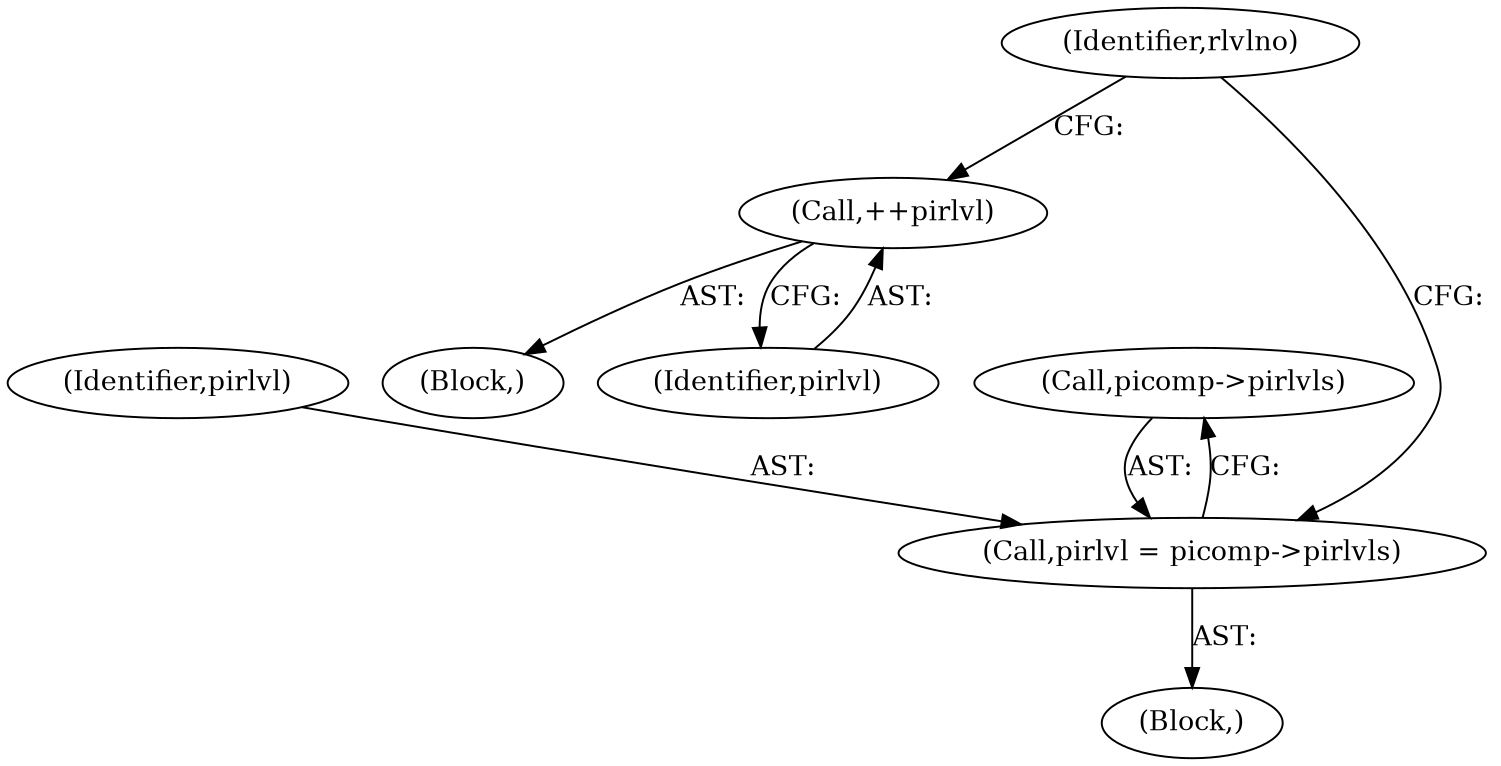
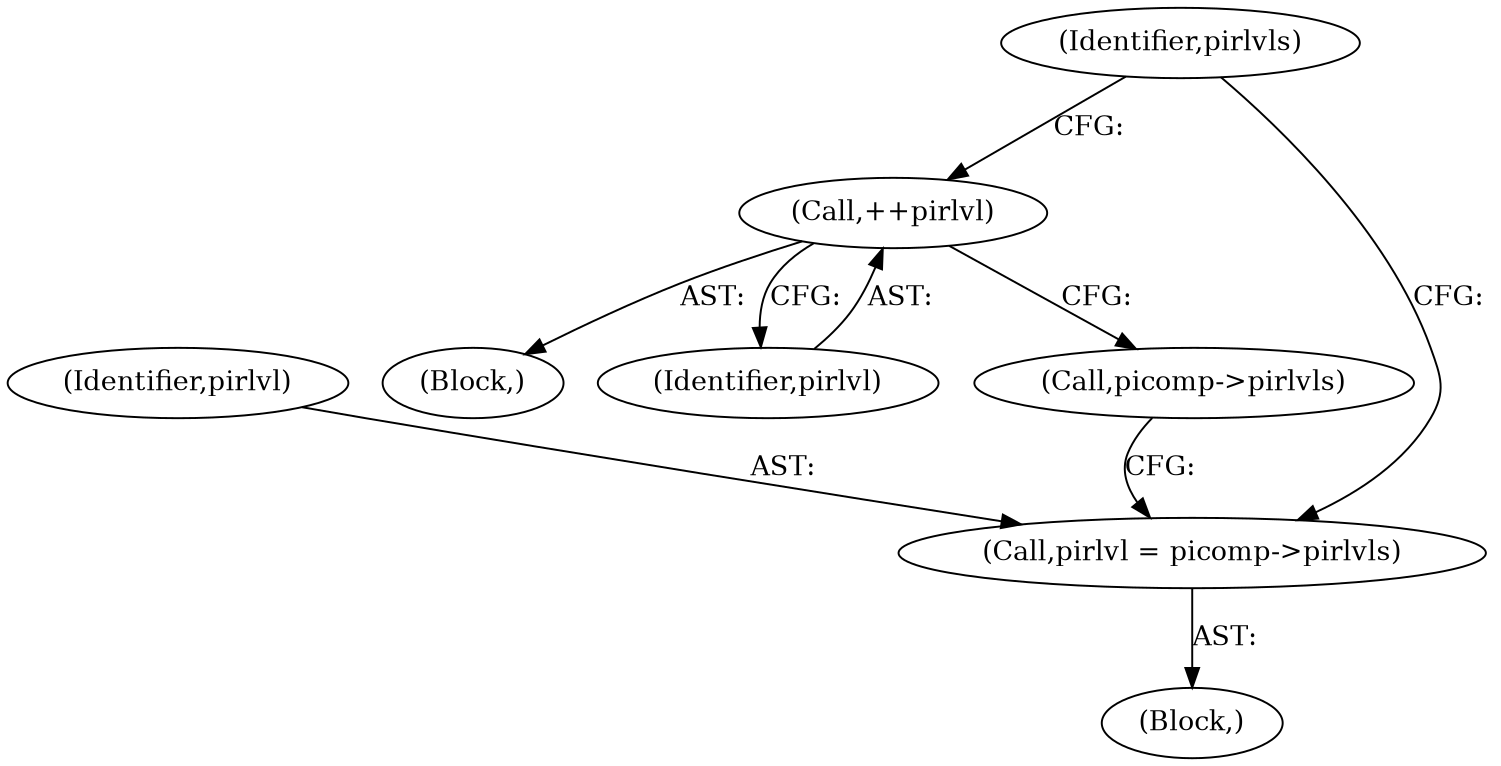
node "(Identifier,rlvlno)": label "(Identifier,rlvlno)" -> "(Identifier,pirlvls)"
edge "(Call,picomp->pirlvls)" -> "(Call,pirlvl = picomp->pirlvls)": label "AST: " -> "CFG: "
edge "(Call,pirlvl = picomp->pirlvls)" -> "(Call,picomp->pirlvls)": now "(Call,++pirlvl)" -> "(Call,picomp->pirlvls)"
